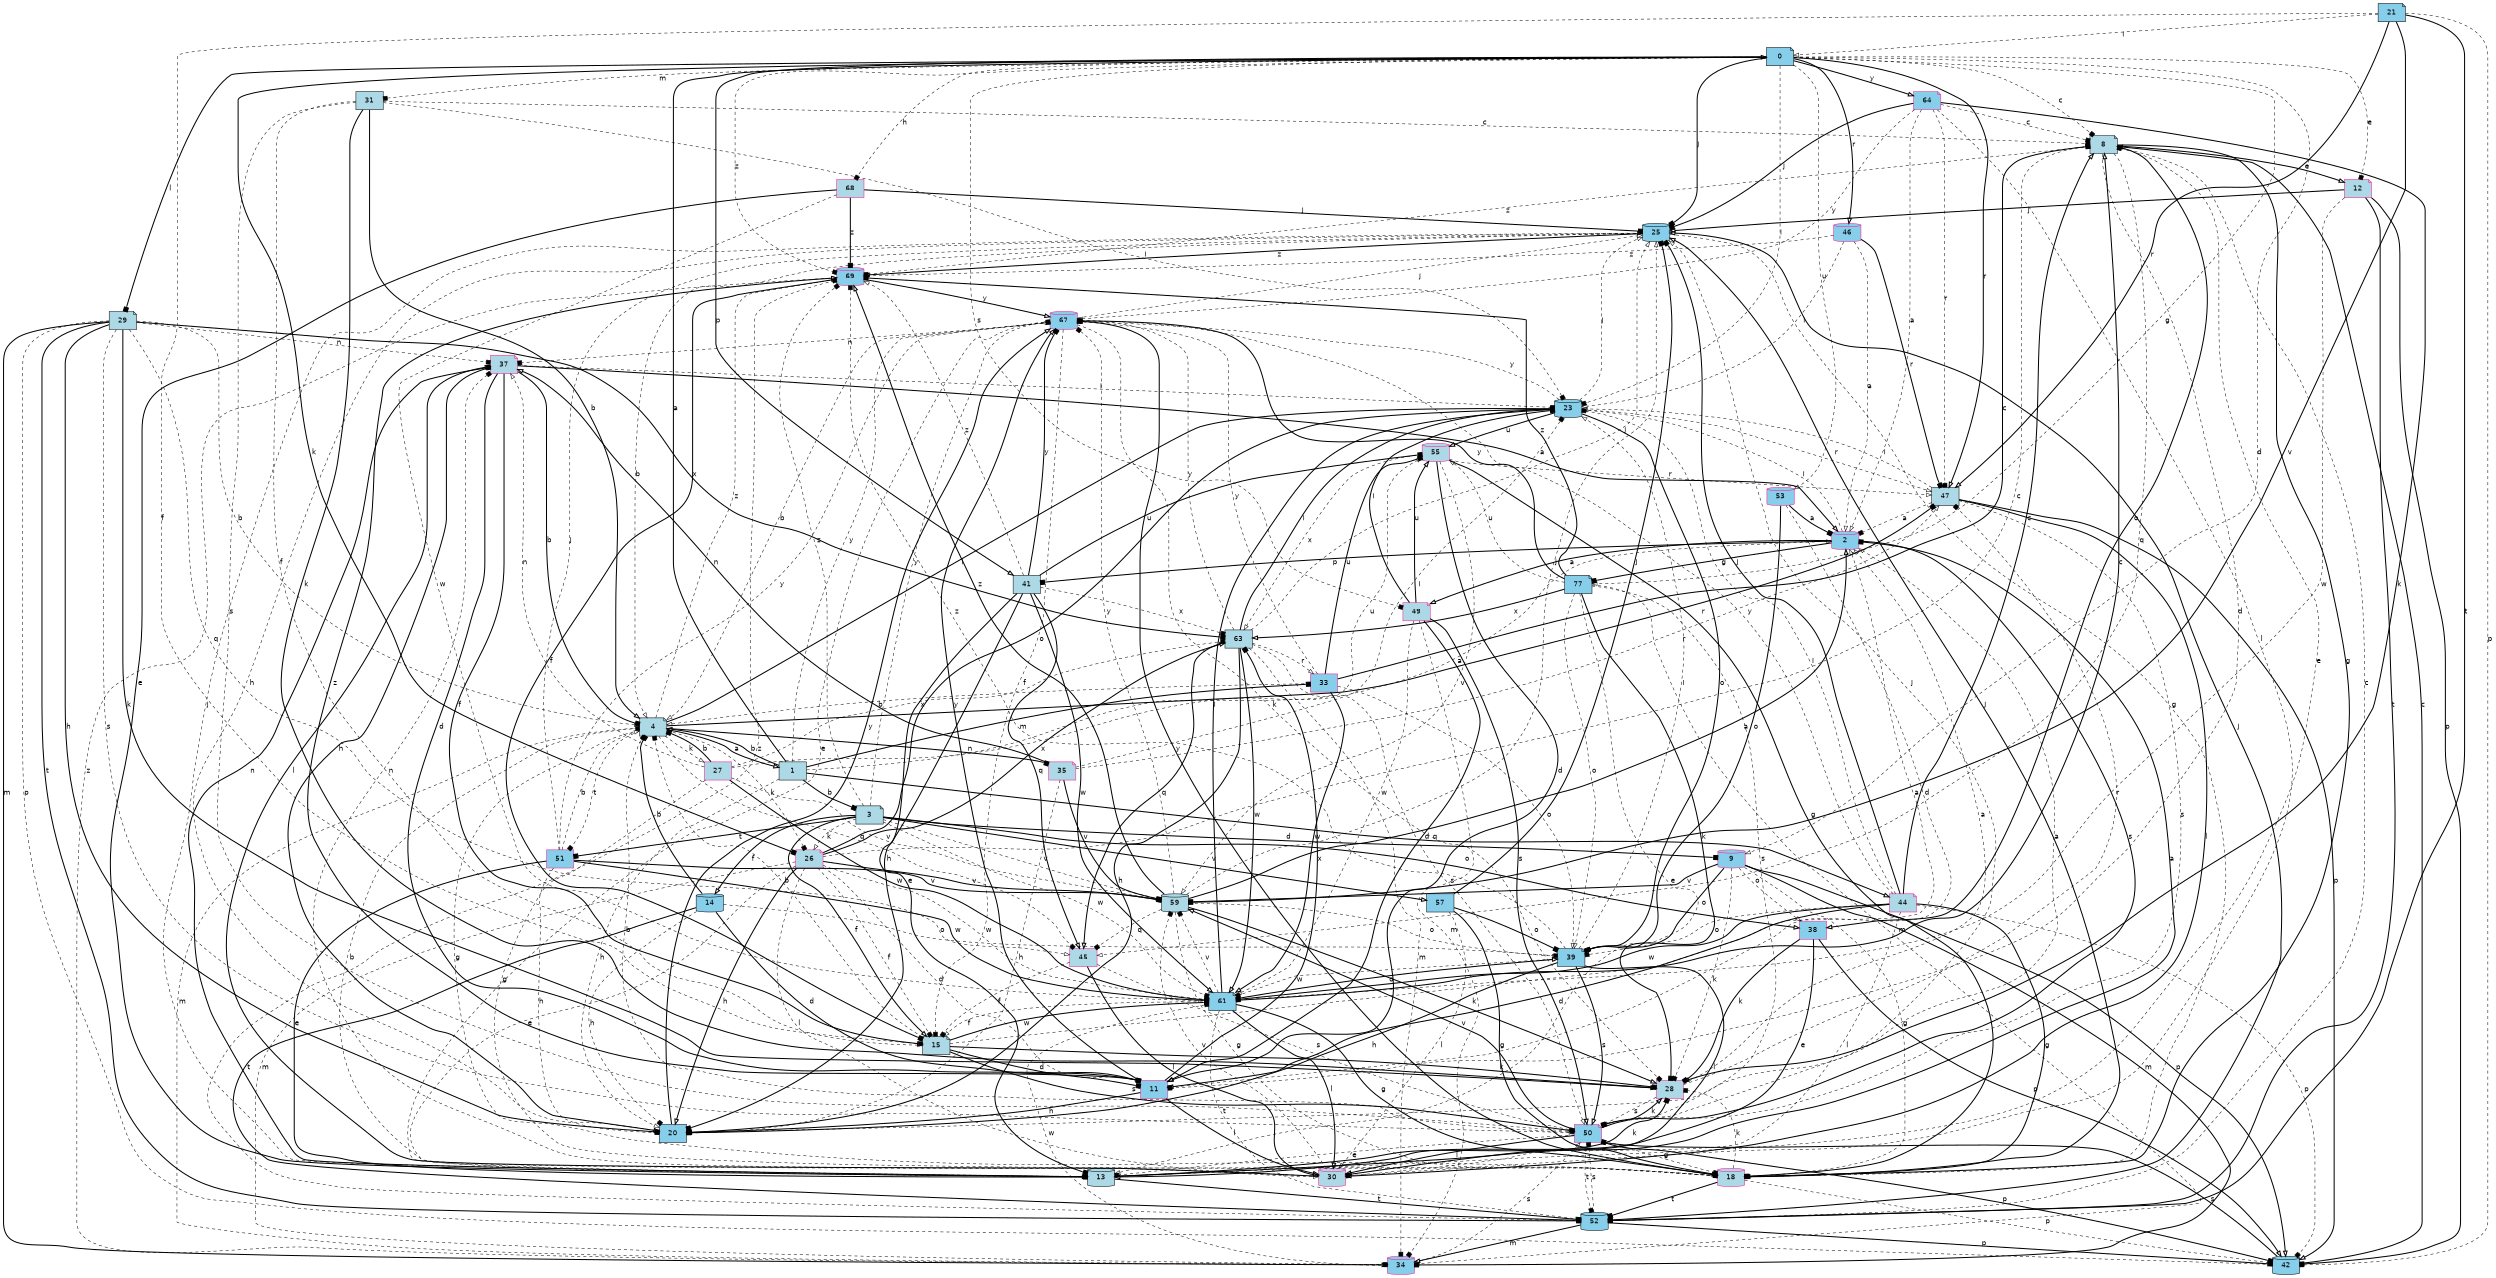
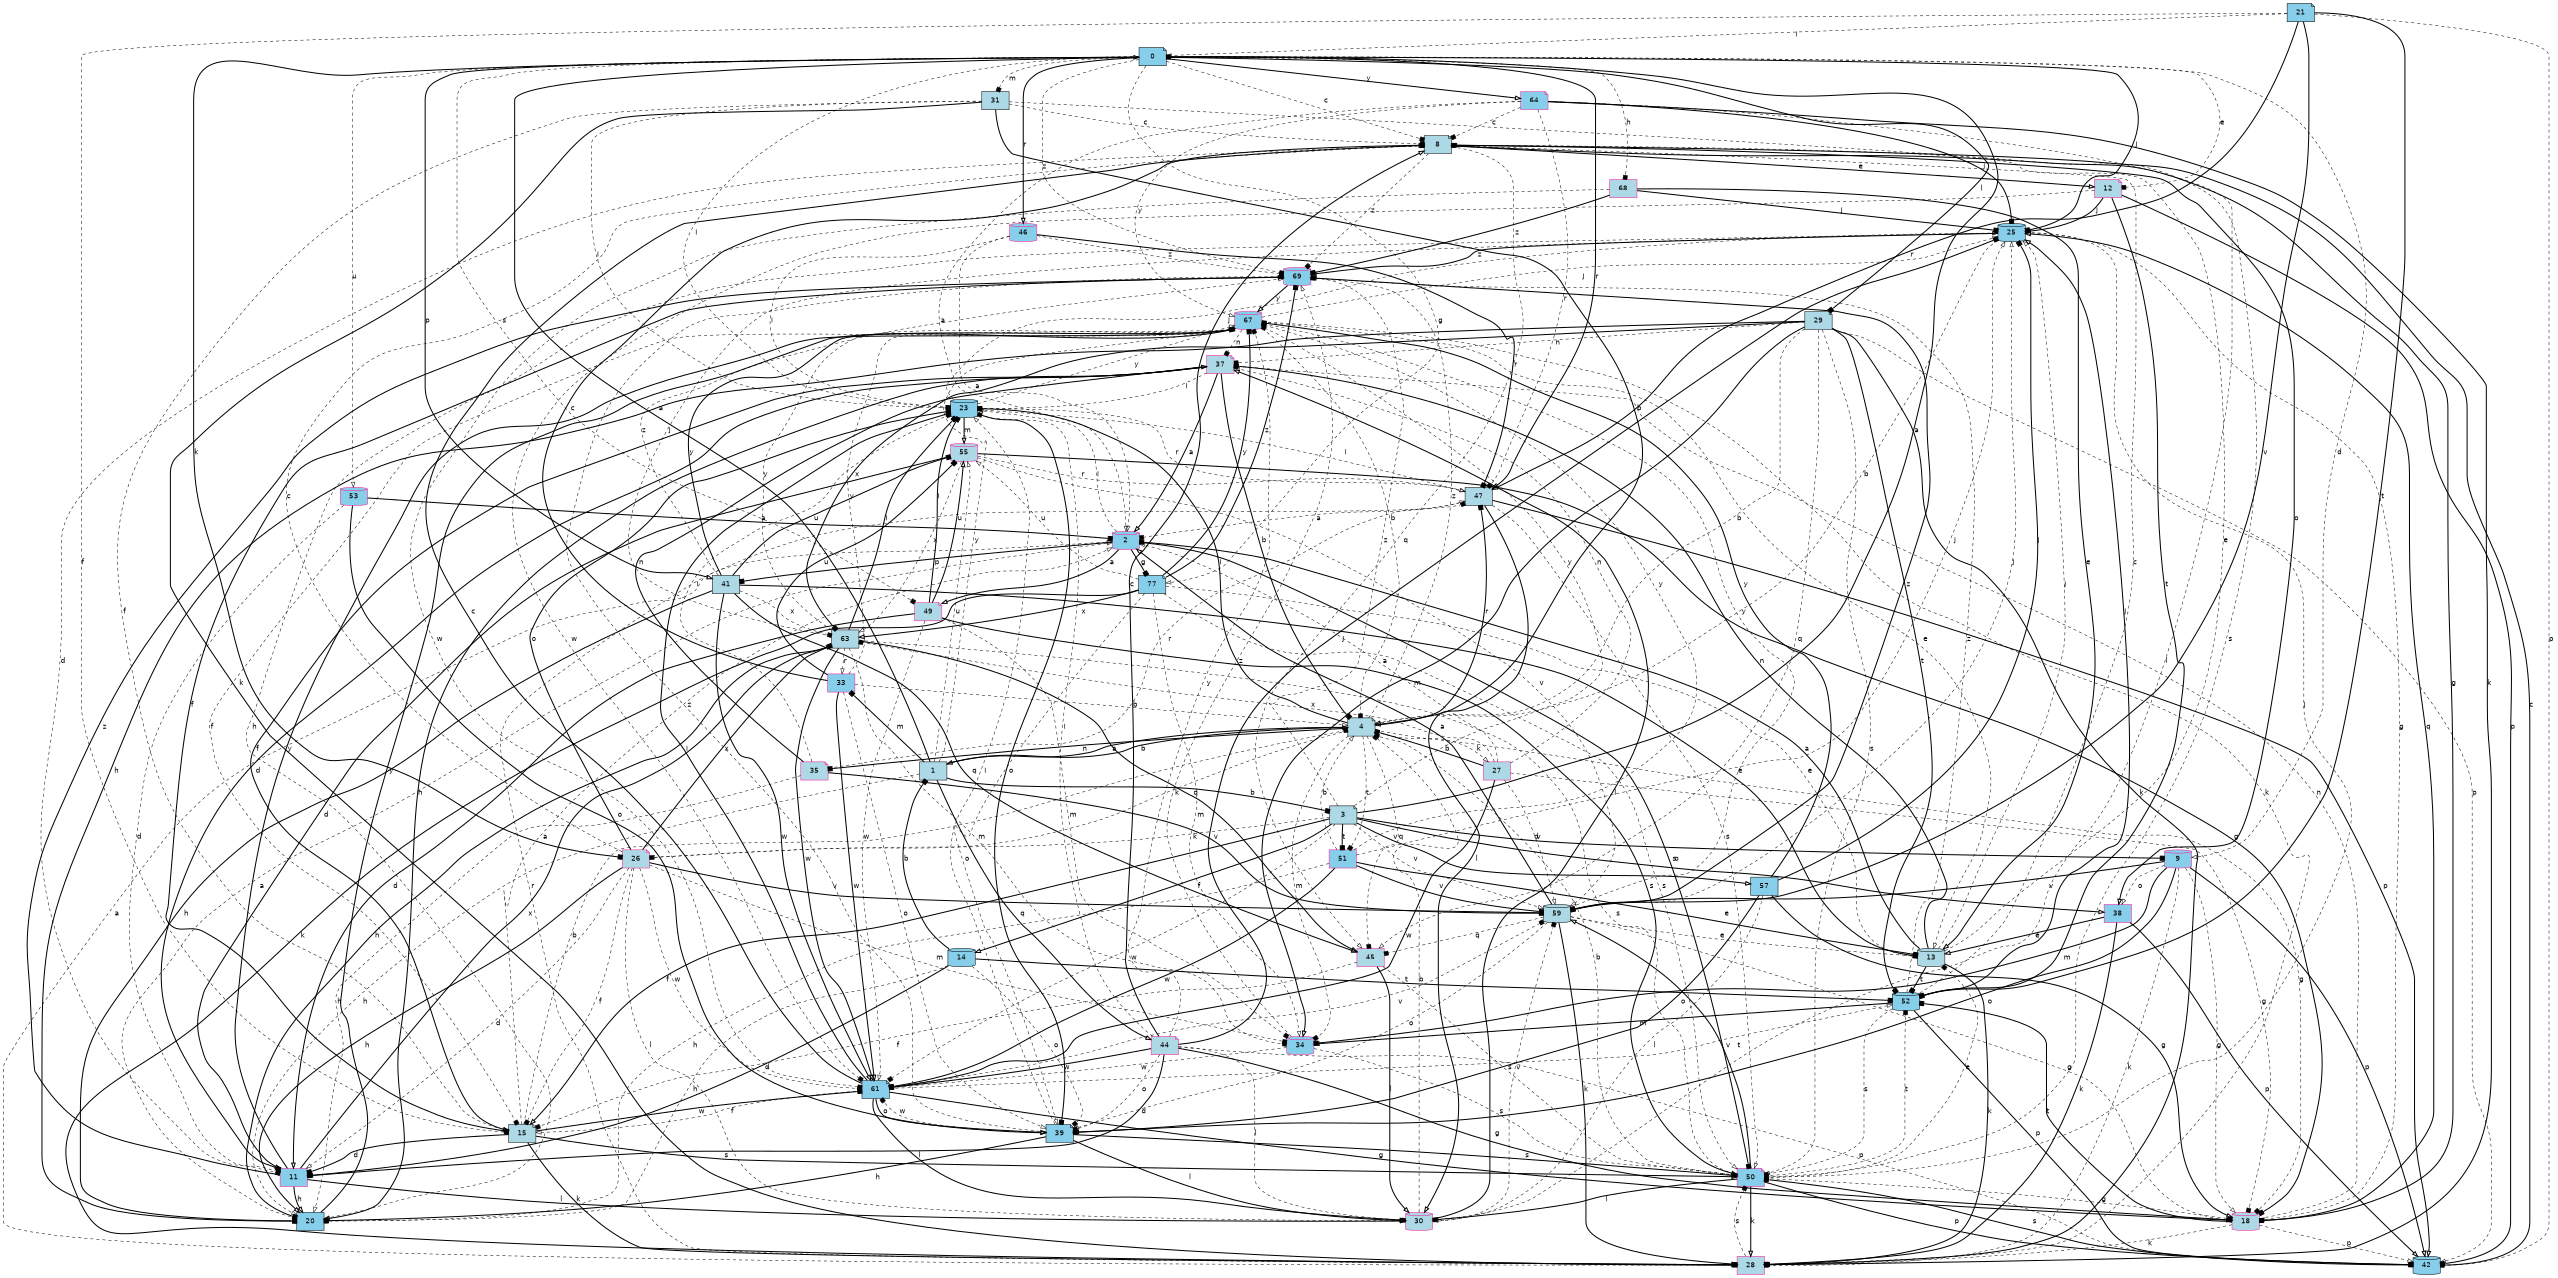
edge "3" -> "0": added, label "a"
edge "23" -> "55": label "u" -> "m"
edge "67" -> "4": arrowhead onormal -> box
edge "18" -> "25": label "j" -> "q"
edge "14" -> "4": now "14" -> "1"
edge "18" -> "67": now "57" -> "67"
edge "26" -> "13": now "59" -> "13"
